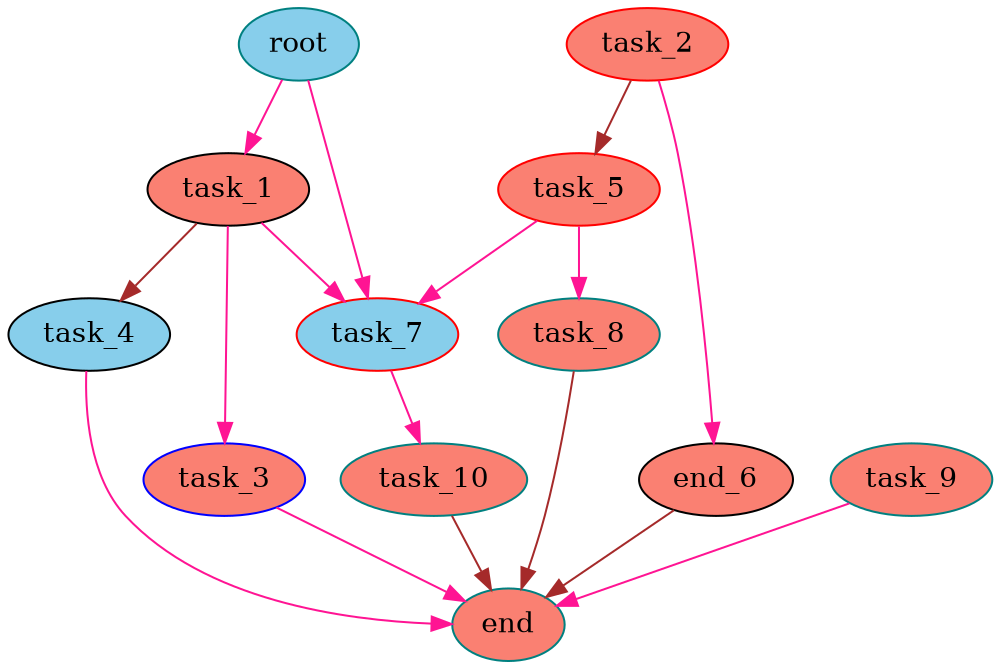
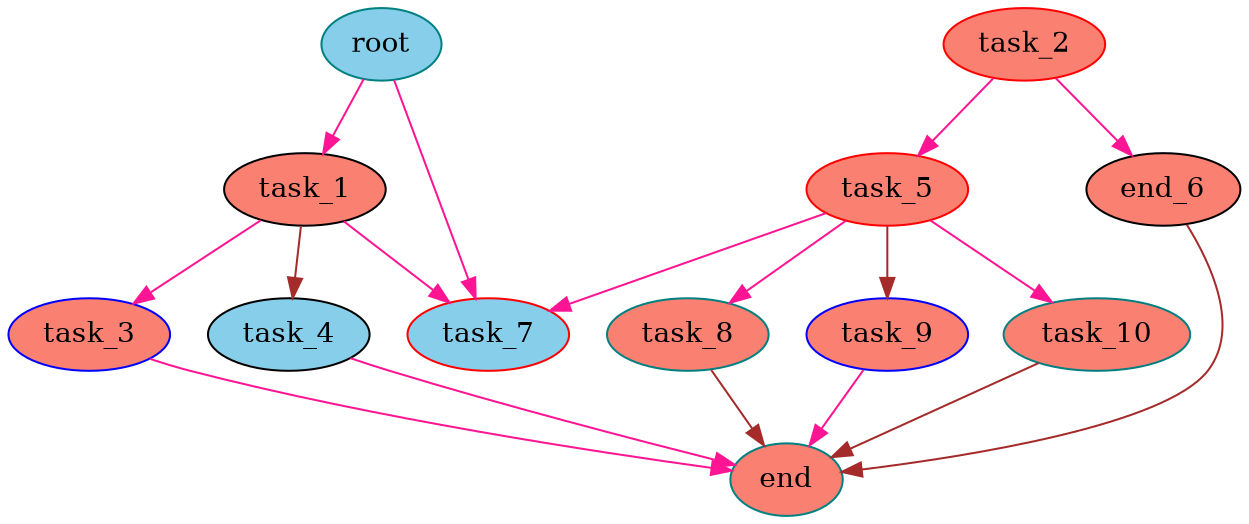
edge "task_2" -> "task_5": color brown -> deeppink
edge "task_5" -> "task_9": added
edge "task_7" -> "task_10": now "task_5" -> "task_10"
node "task_9": color teal -> blue
